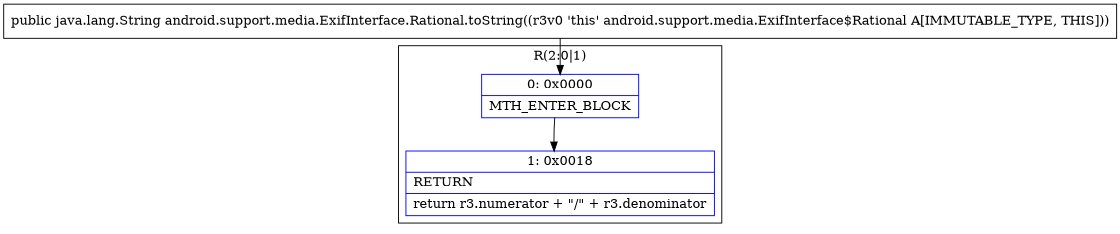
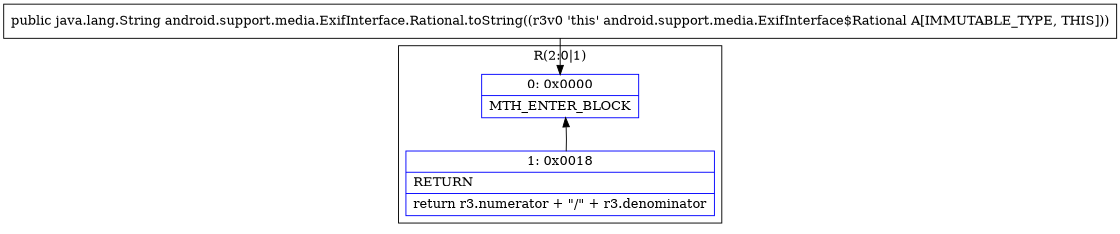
edge "0: 0x0000" -> "1: 0x0018": reversed
